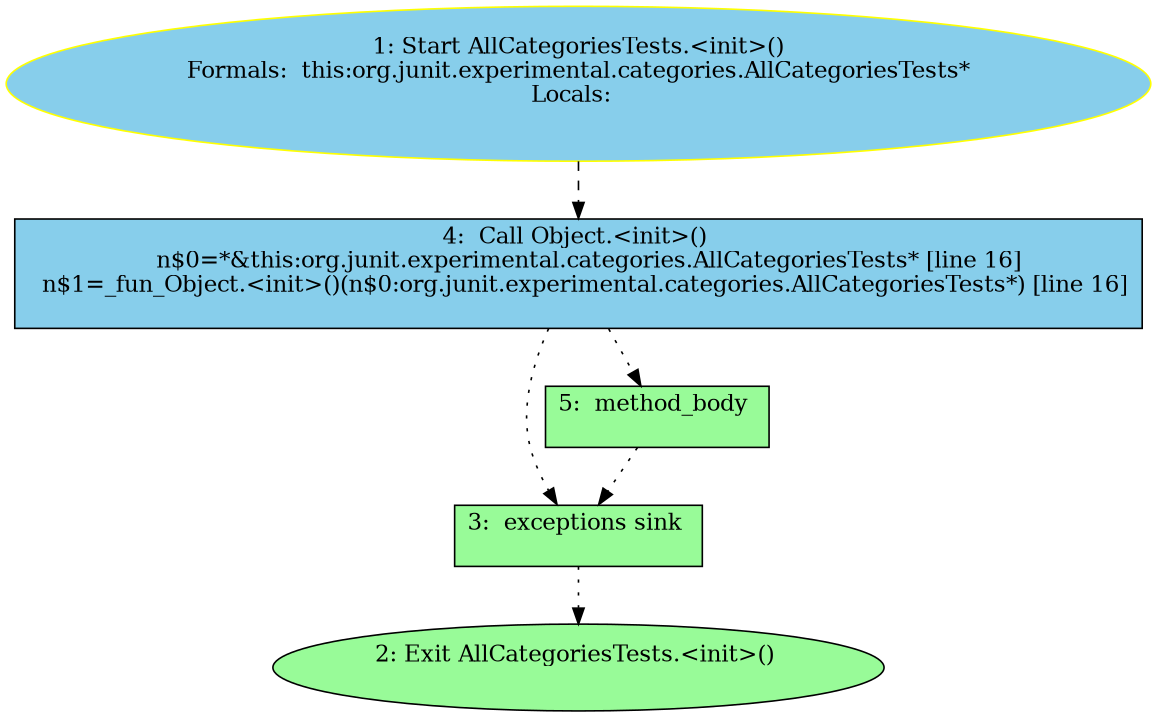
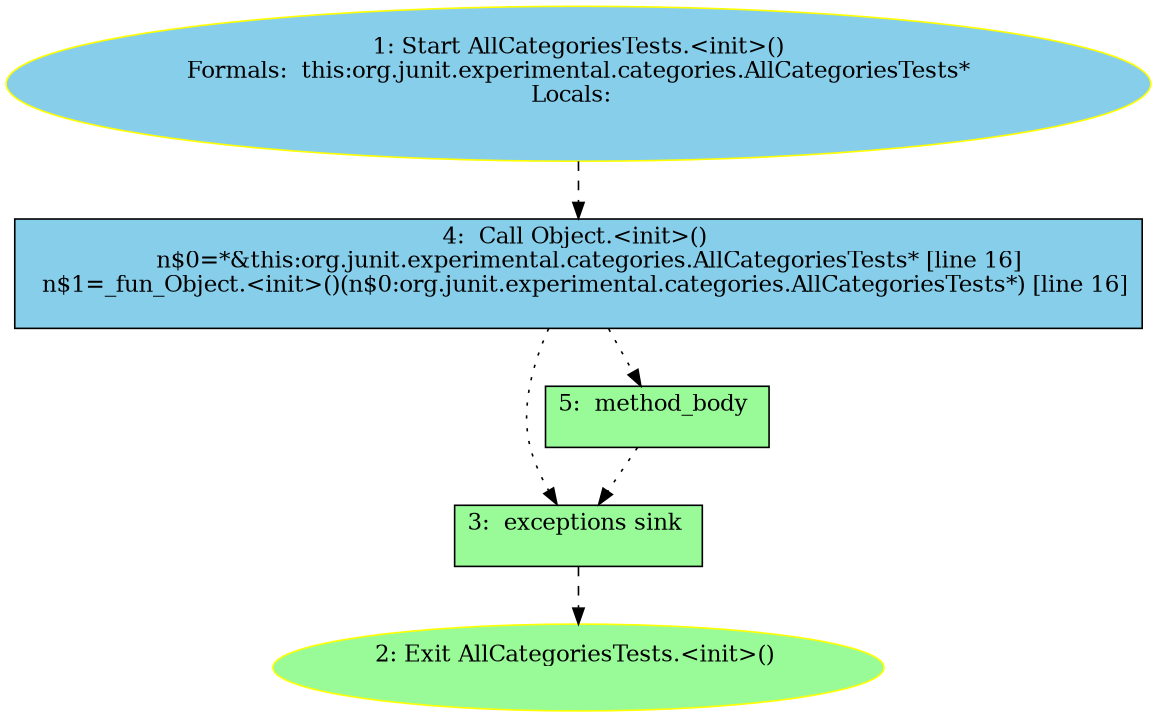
edge "3:  exceptions sink" -> "2: Exit AllCategoriesTests.<init>()": style dotted -> dashed
node "2: Exit AllCategoriesTests.<init>()": color black -> yellow
